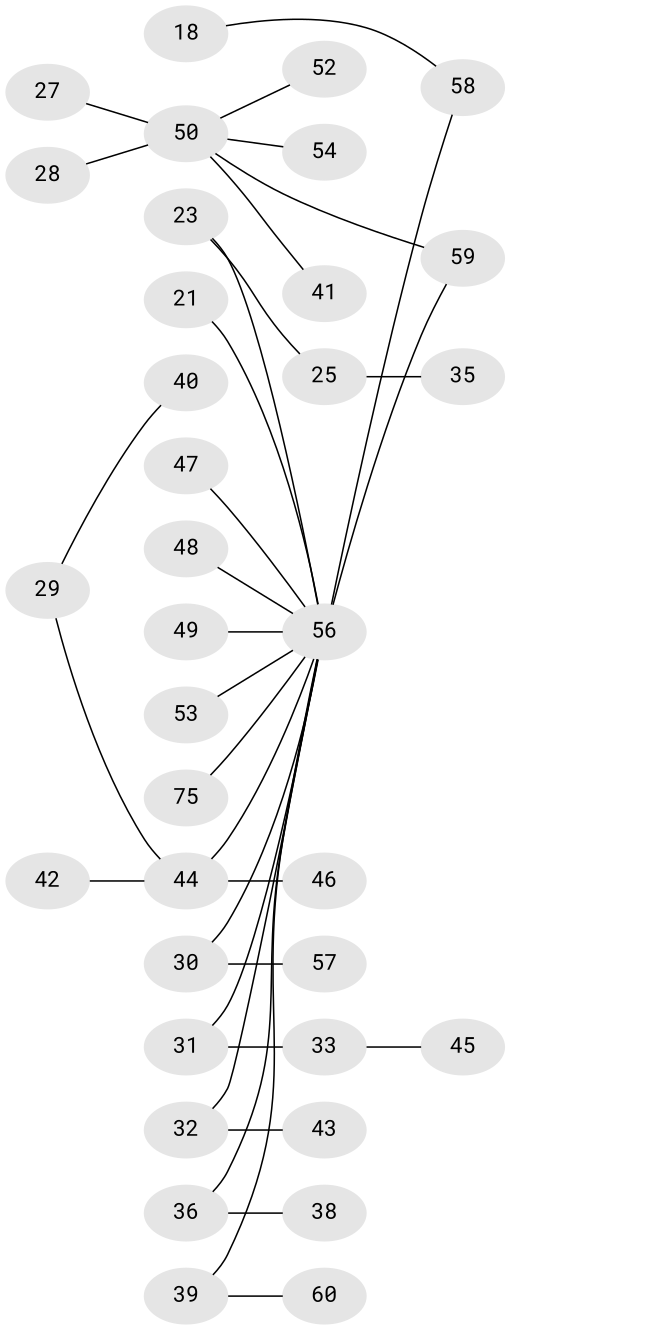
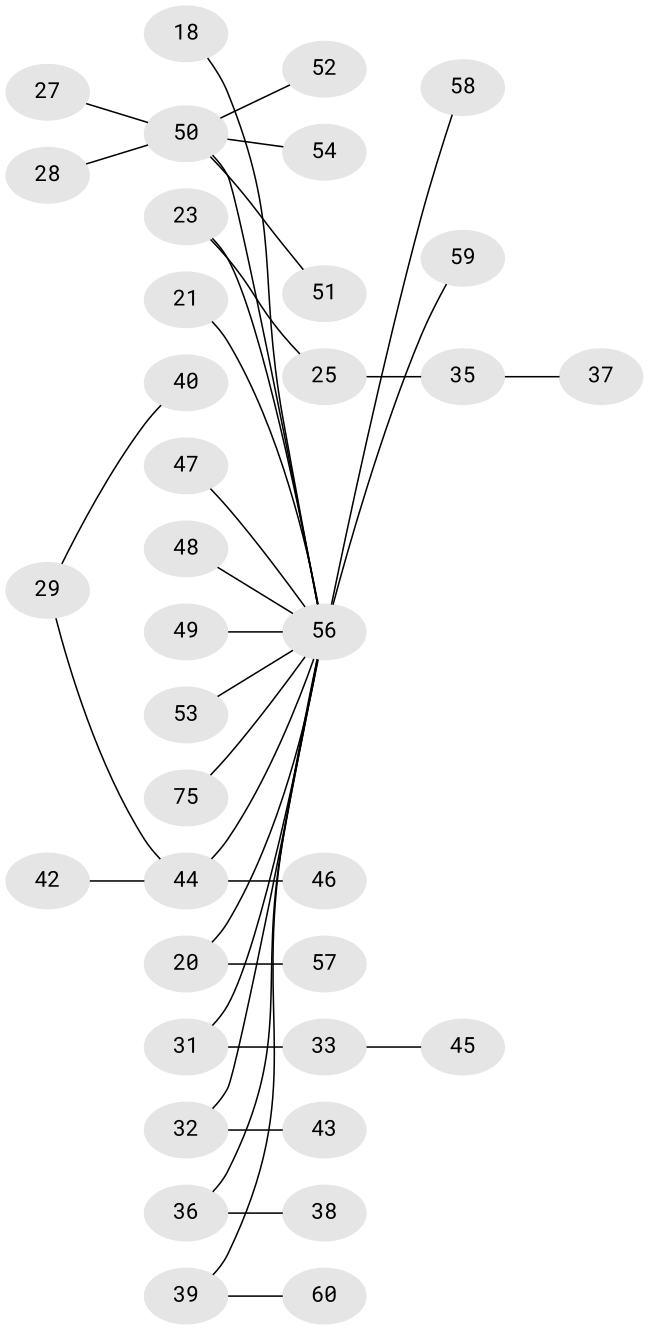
edge "18" -- "58": now "18" -- "56"
edge "50" -- "59": now "50" -- "56"
node "41": label "41" -> "51"
node "37": added
node "30": label "30" -> "20"
